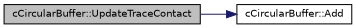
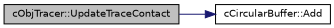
node "cCircularBuffer::UpdateTraceContact": label "cCircularBuffer::UpdateTraceContact" -> "cObjTracer::UpdateTraceContact"
